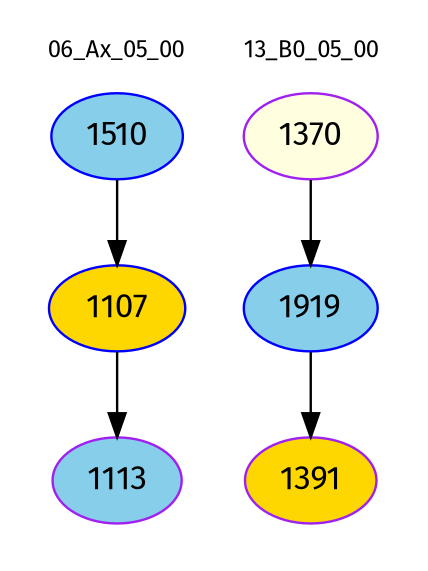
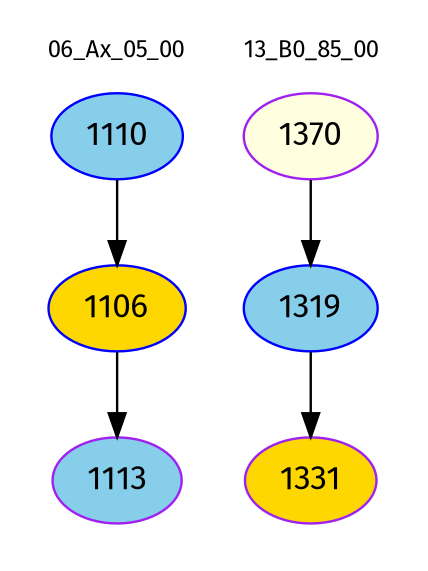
cluster "13_B0_05_00": label "13_B0_05_00" -> "13_B0_85_00"
node "1510": label "1510" -> "1110"
node "1107": label "1107" -> "1106"
node "1919": label "1919" -> "1319"
node "1391": label "1391" -> "1331"
